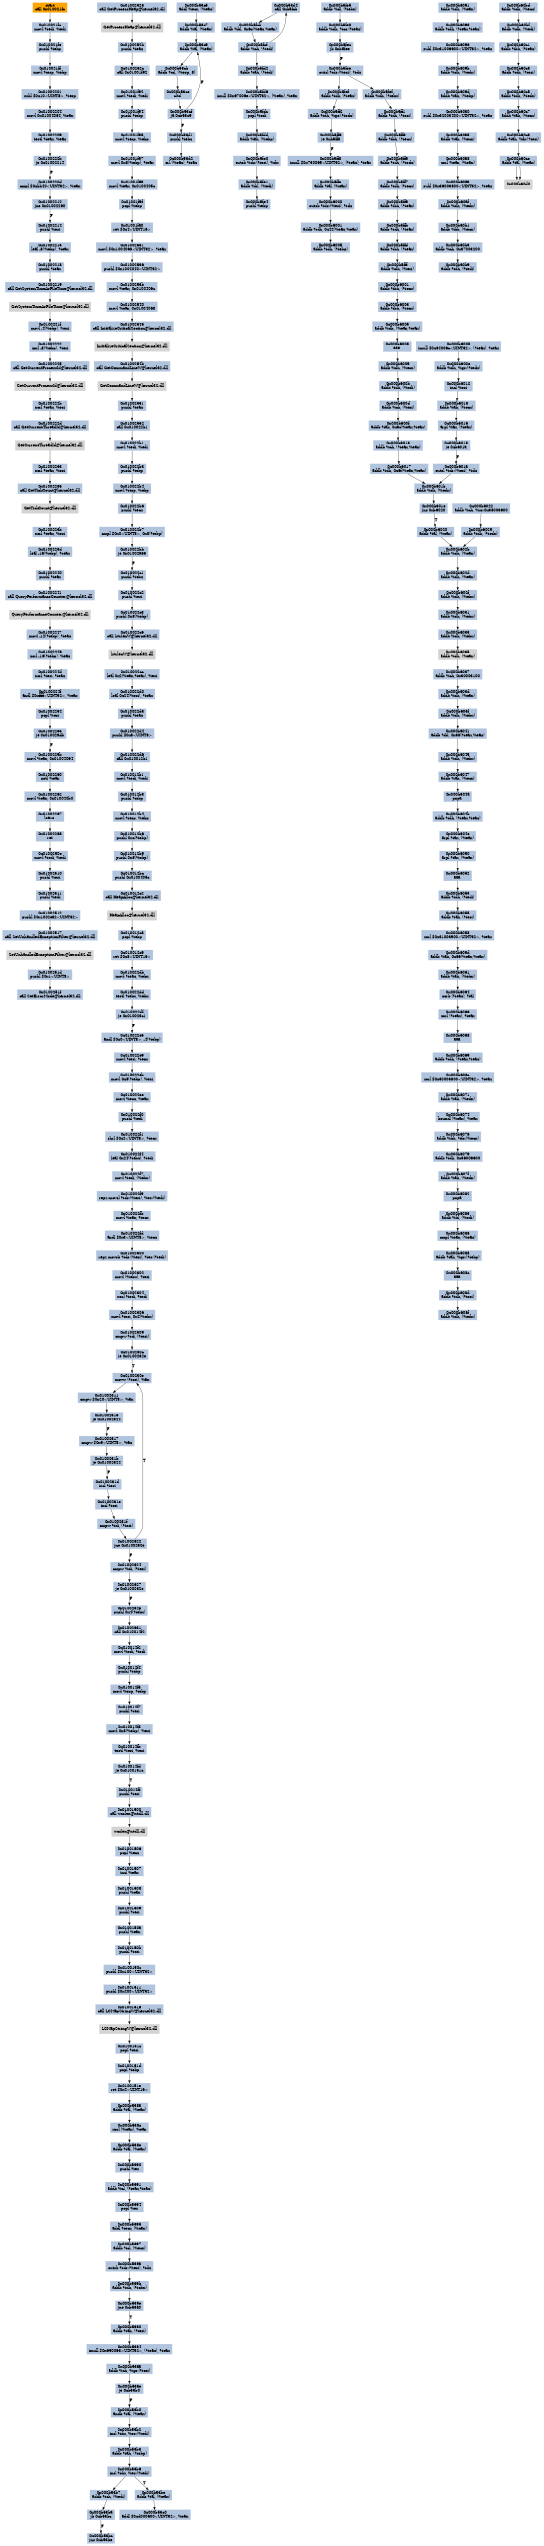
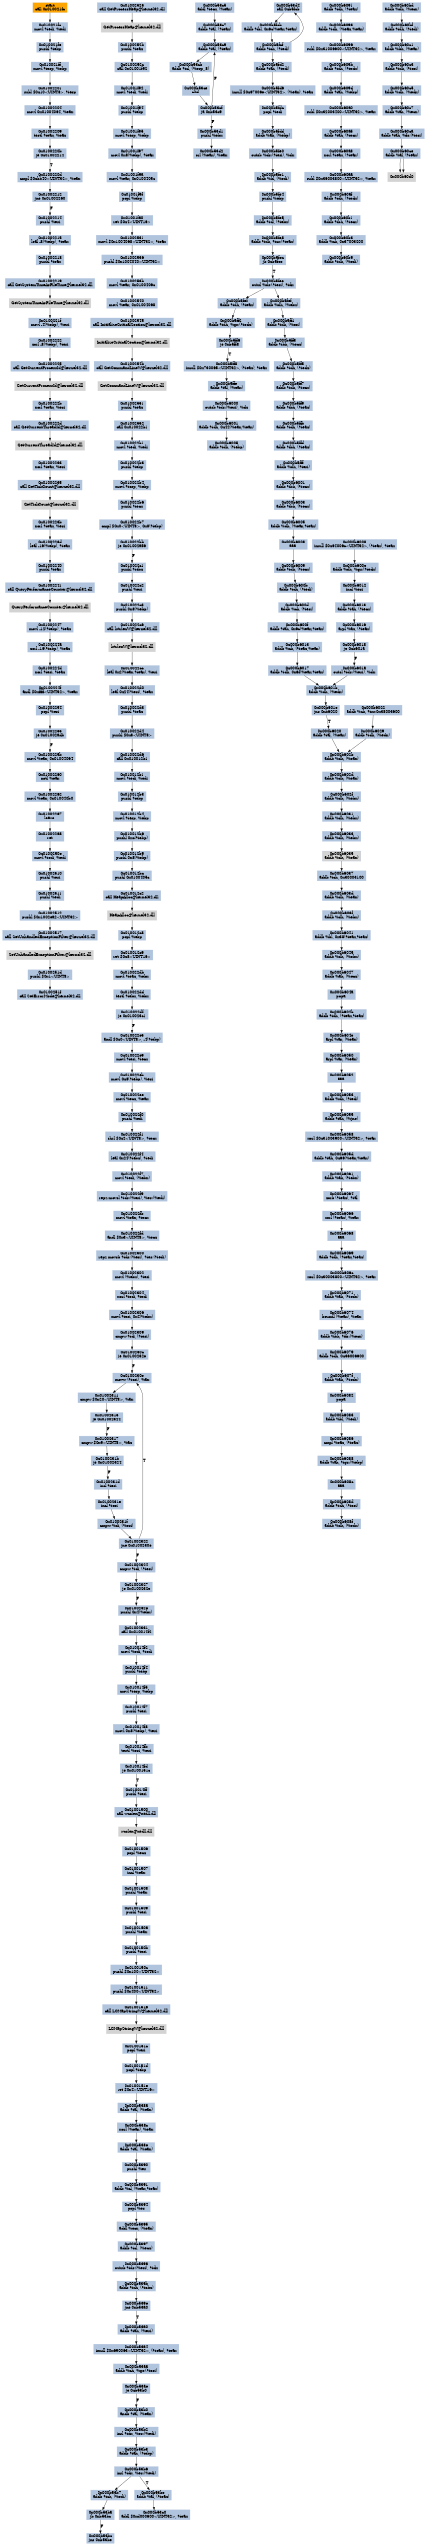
edge "0x000b5fec jb 0xb5fee" -> "0x000b5fee outsl %ds:(%esi), %dx": label "F" -> "T"
edge "0x000b5ff6 je 0xb5ff8" -> "0x000b5ff8 imull $0x730065<UINT32>, (%eax), %eax": label "F" -> "T"
edge "0x0100220b je 0x01002214" -> "0x0100220d cmpl $0xbb40<UINT32>, %eax": label "F" -> "T"
edge "0x000b5fe4 pushl %ebp" -> "0x000b5fe5 addb %dl, (%ebx)": added
node "0x000b6055 addb %ah, (%esi)": label "0x000b6055 addb %ah, (%esi)" -> "0x000b6055 addb %ah, (%jne)"
edge "0x0100230c je 0x0100232e" -> "0x0100230e movw (%esi), %ax": label "T" -> "F"
